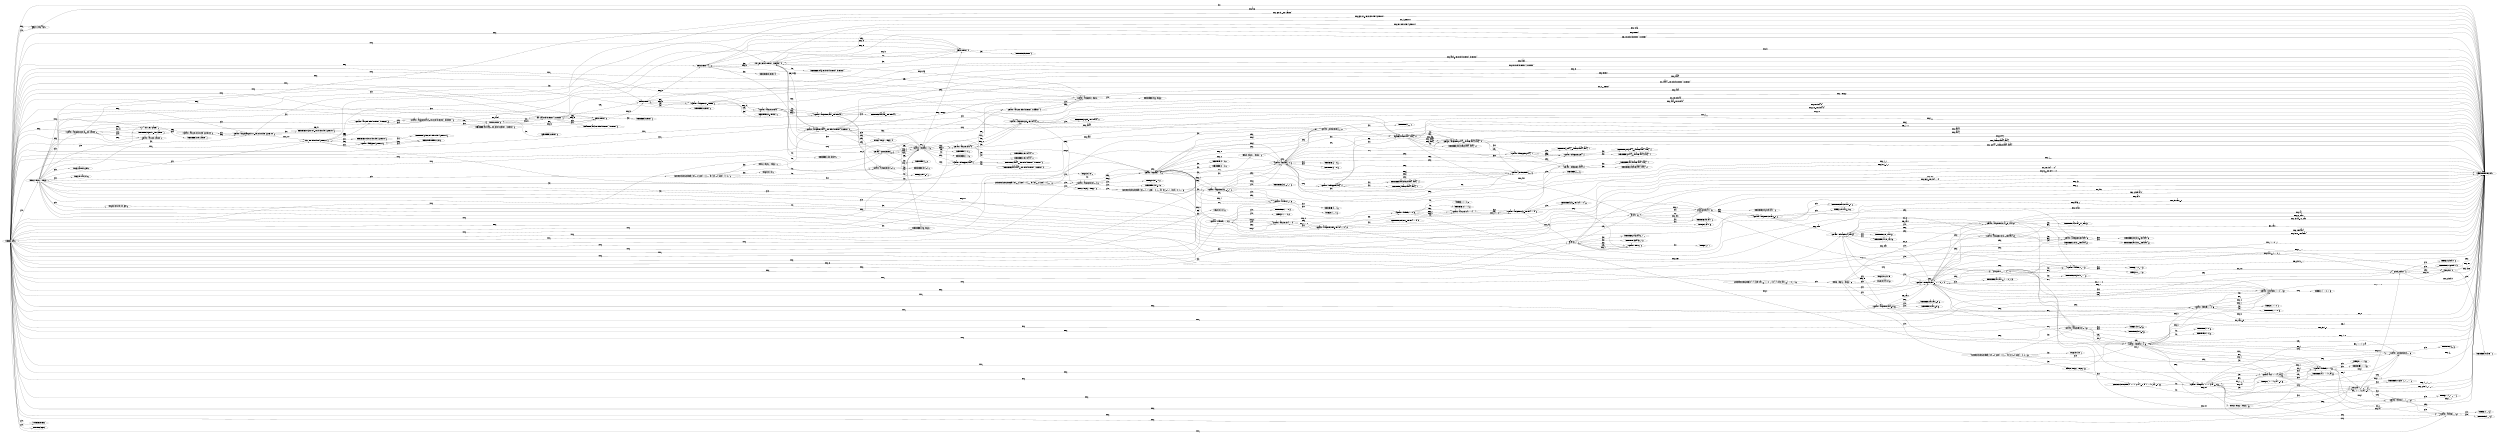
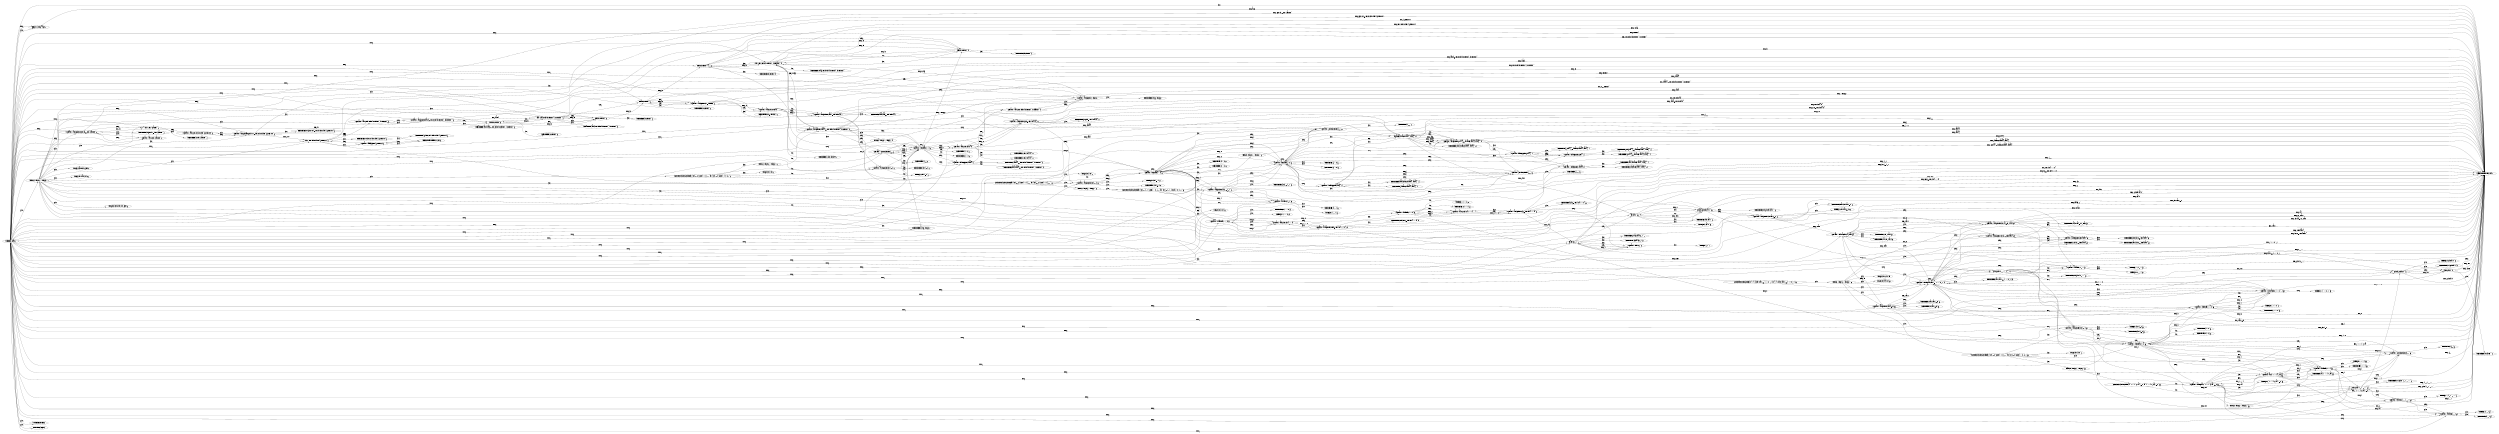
edge "(LOCAL,PrintWriter out: ANY)" -> "(<operator>.minus,-1)": now "(METHOD,main)" -> "(<operator>.minus,-1)"
edge "(METHOD,main)" -> "(println,println(cal(0)))": label "DDG: m" -> "DDG: "
